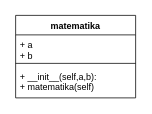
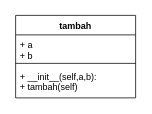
node "matematika": label "matematika" -> "tambah"
node "+ __init__(self,a,b): + matematika(self)": label "+ __init__(self,a,b): + matematika(self)" -> "+ __init__(self,a,b): + tambah(self)"
